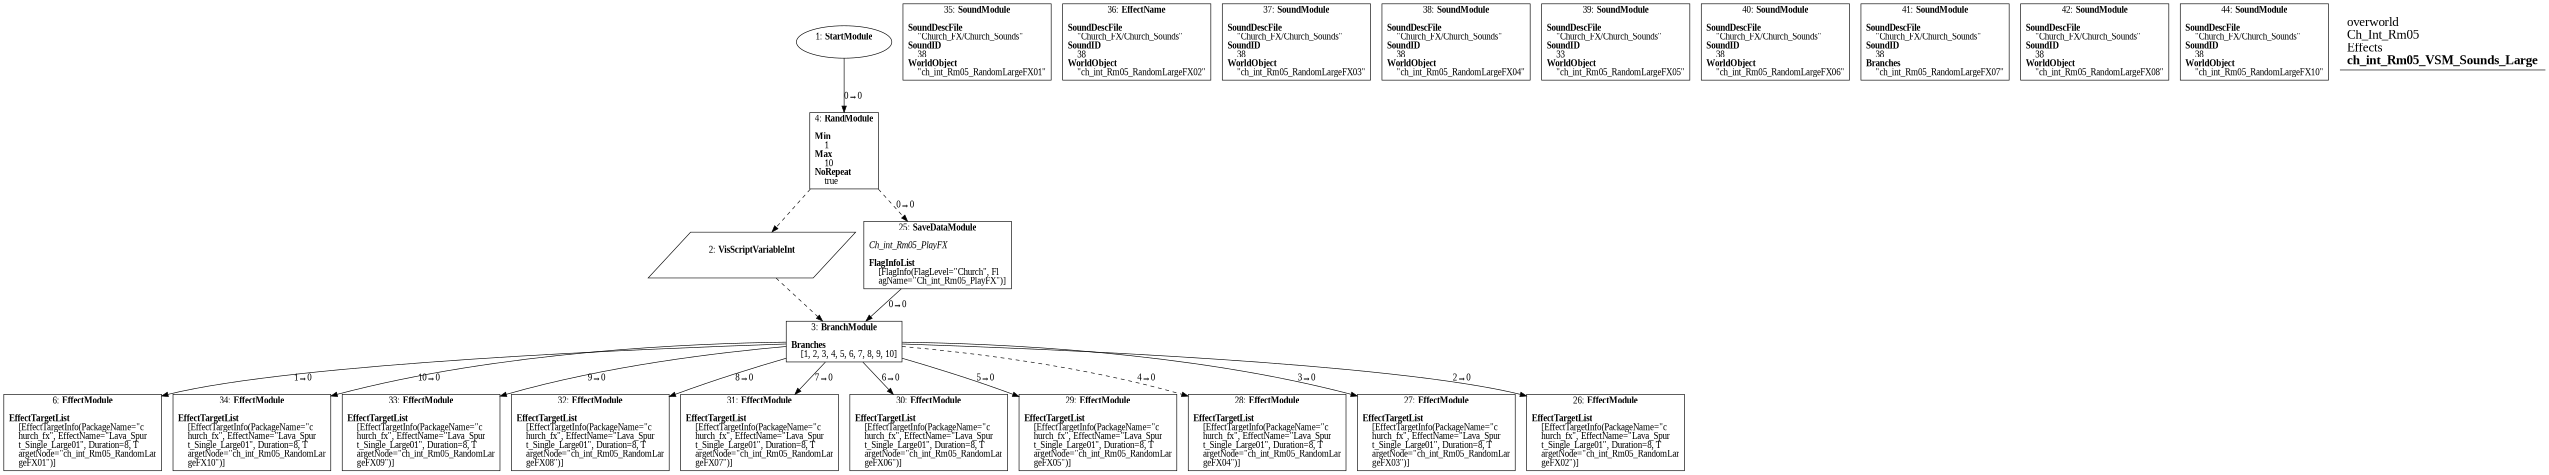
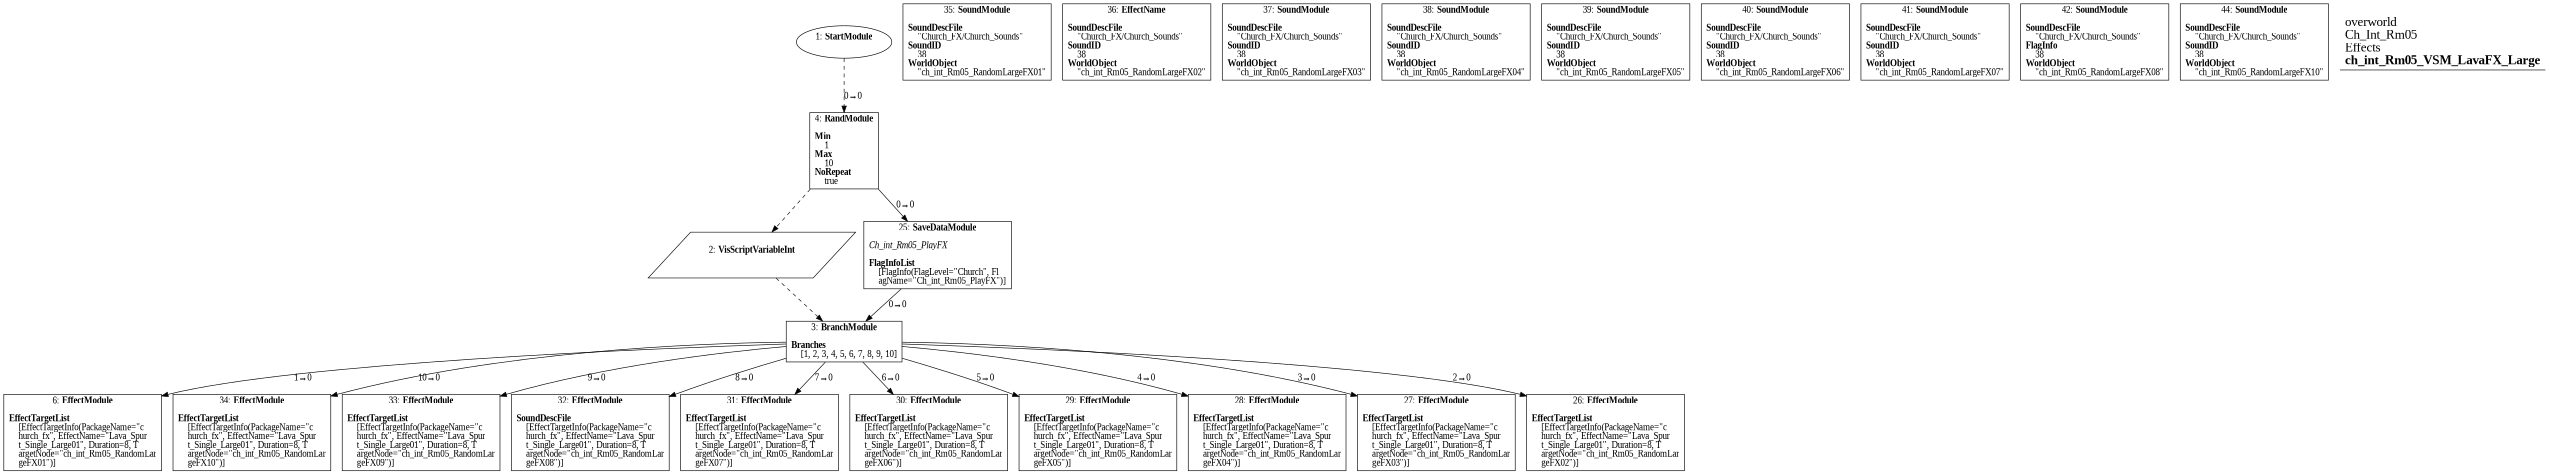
node "42:": text "SoundID" -> "FlagInfo"
node "39:": text "33" -> "38"
node "overworld": text "ch_int_Rm05_VSM_Sounds_Large" -> "ch_int_Rm05_VSM_LavaFX_Large"
node "41:": text "Branches" -> "WorldObject"
edge "1:" -> "4:": style solid -> dashed
edge "4:" -> "25:": style dashed -> solid
edge "3:" -> "28:": style dashed -> solid
node "32:": text "EffectTargetList" -> "SoundDescFile"
